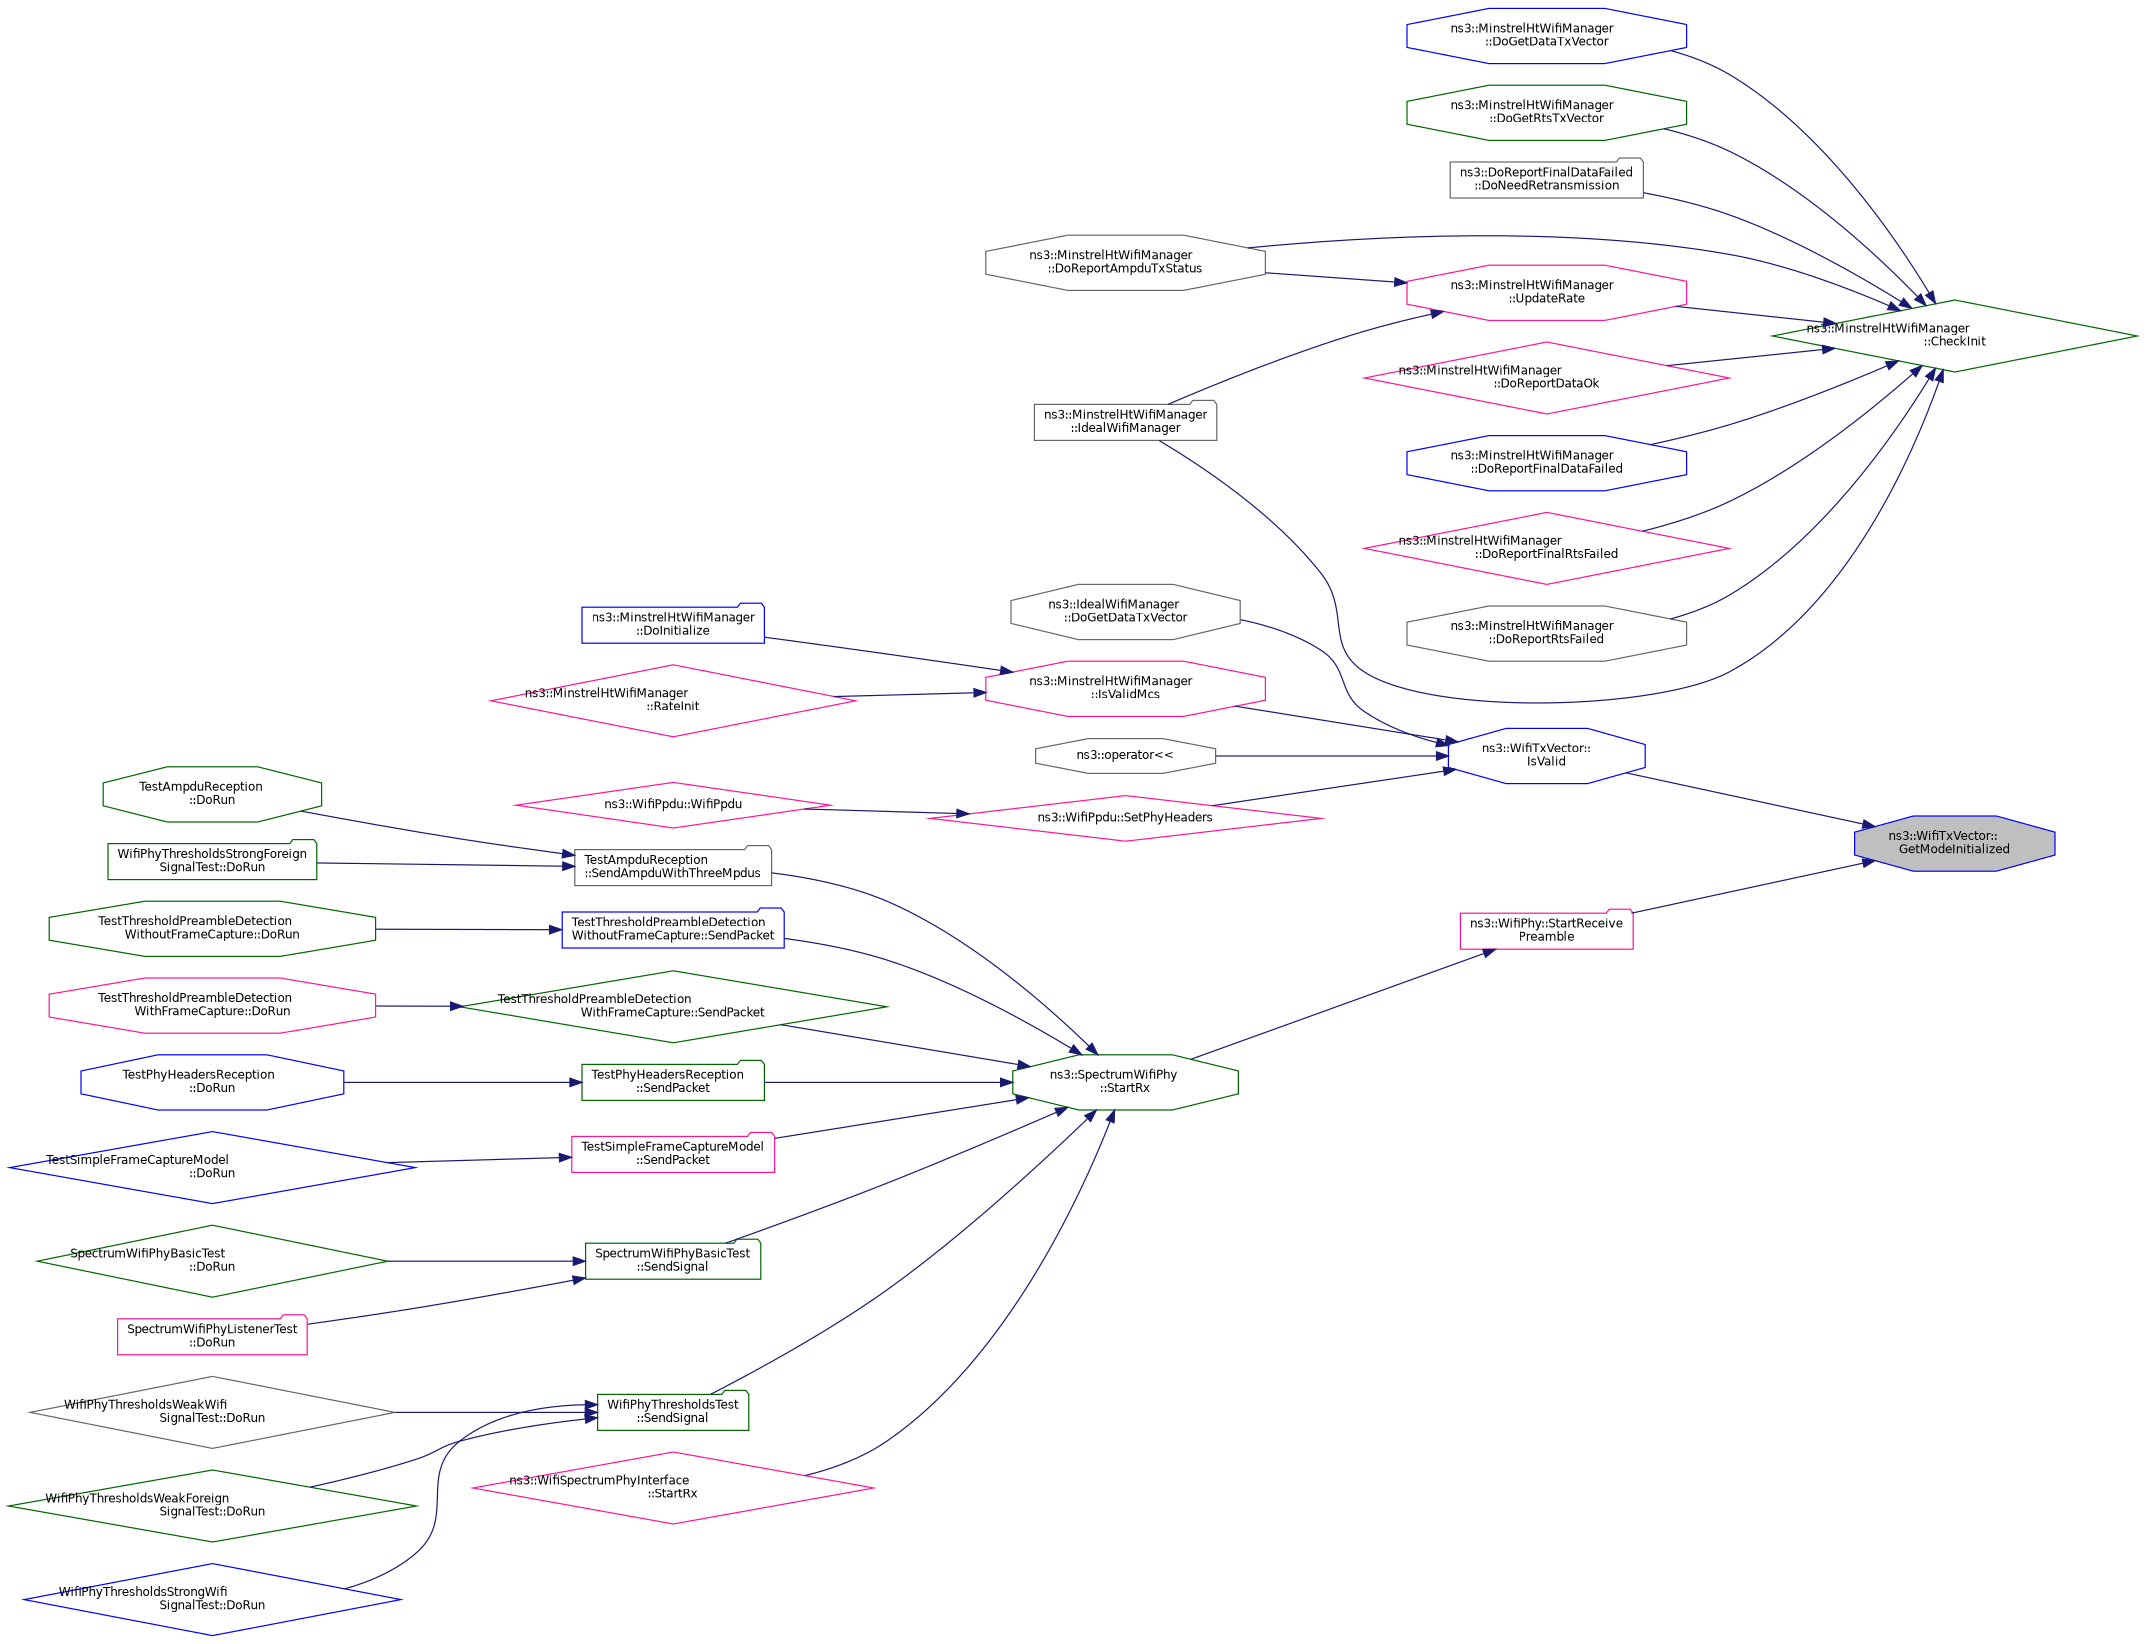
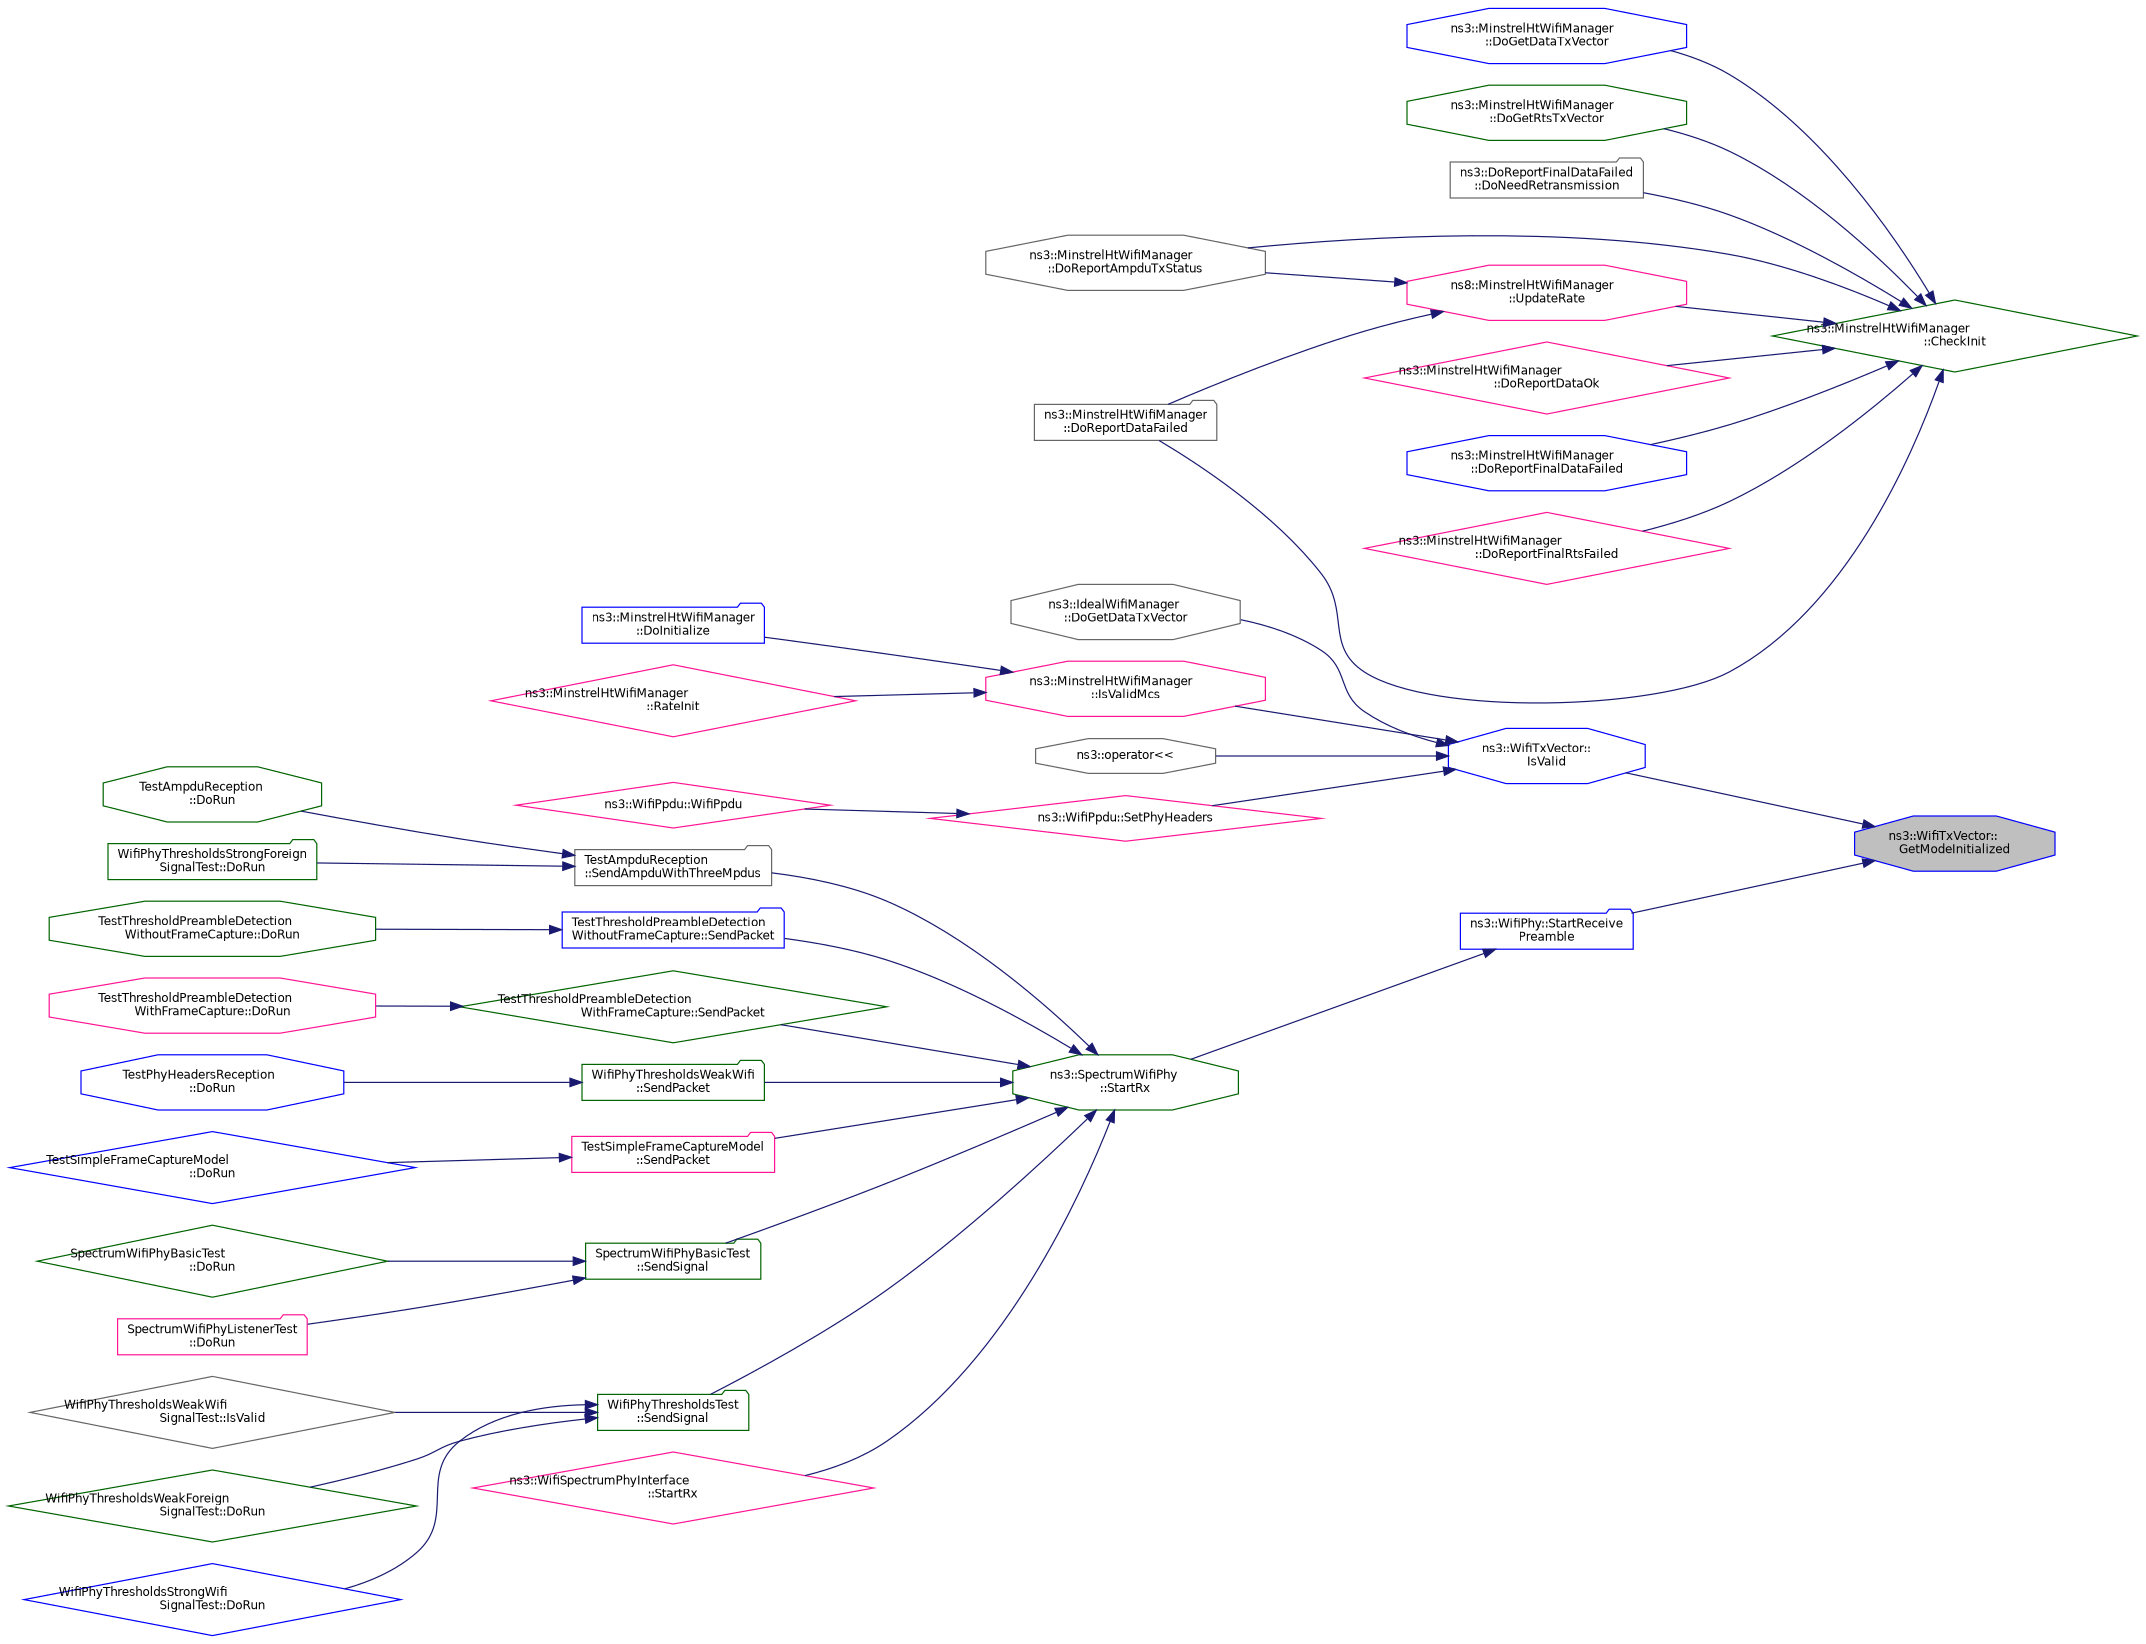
node "ns3::MinstrelHtWifiManager ::UpdateRate": label "ns3::MinstrelHtWifiManager ::UpdateRate" -> "ns8::MinstrelHtWifiManager ::UpdateRate"
node "ns3::MinstrelHtWifiManager ::IdealWifiManager": label "ns3::MinstrelHtWifiManager ::IdealWifiManager" -> "ns3::MinstrelHtWifiManager ::DoReportDataFailed"
node "ns3::MinstrelHtWifiManager ::DoReportRtsFailed": removed
node "ns3::WifiPhy::StartReceive Preamble": color deeppink -> blue
node "TestPhyHeadersReception ::SendPacket": label "TestPhyHeadersReception ::SendPacket" -> "WifiPhyThresholdsWeakWifi ::SendPacket"
node "WifiPhyThresholdsWeakWifi SignalTest::DoRun": label "WifiPhyThresholdsWeakWifi SignalTest::DoRun" -> "WifiPhyThresholdsWeakWifi SignalTest::IsValid"
